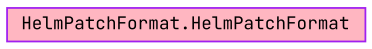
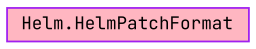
node "HelmPatchFormat.HelmPatchFormat": label "HelmPatchFormat.HelmPatchFormat" -> "Helm.HelmPatchFormat"
